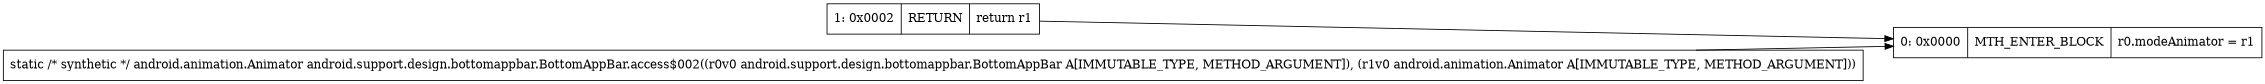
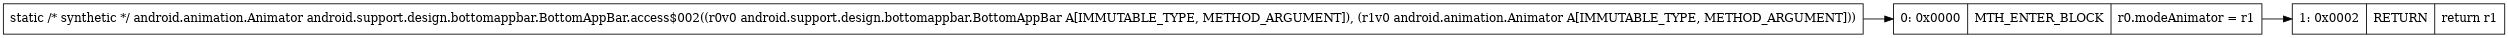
edge "1: 0x0002" -> "0: 0x0000": reversed
